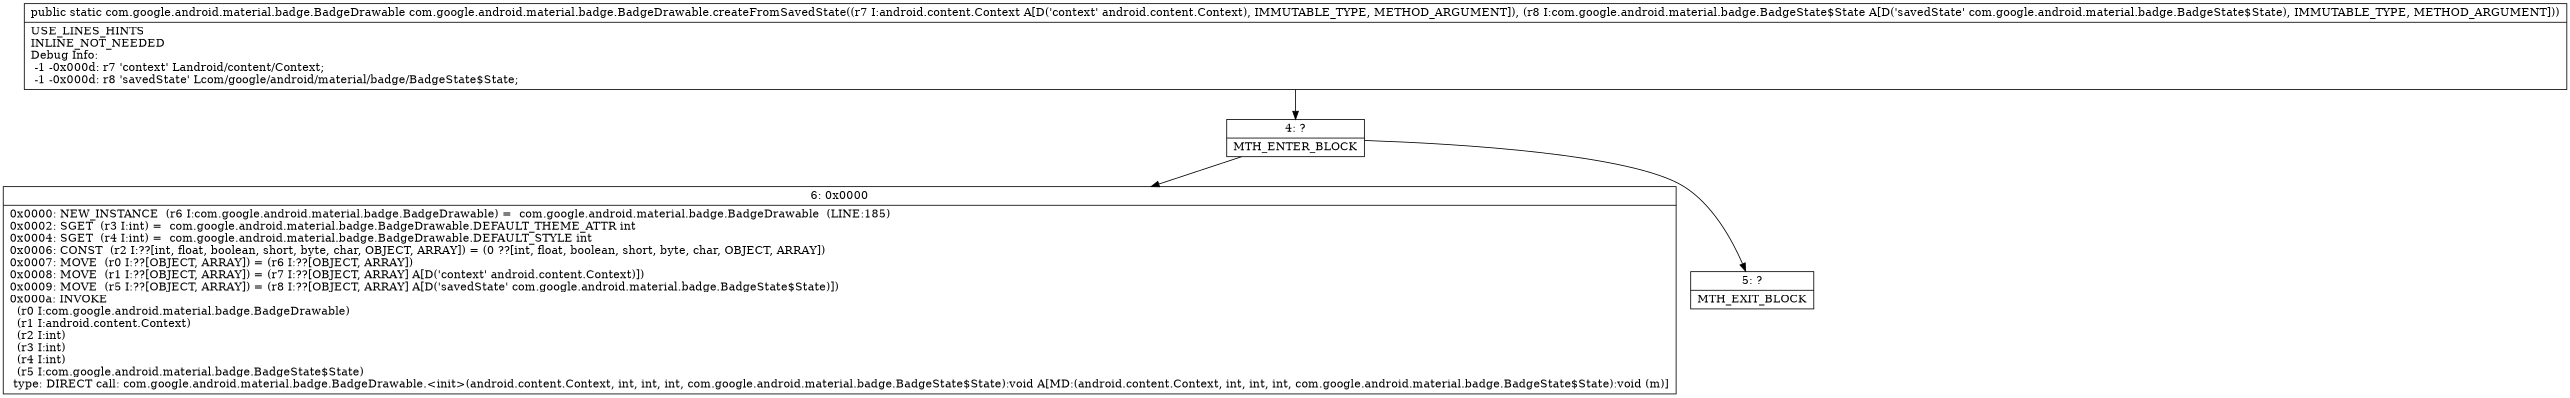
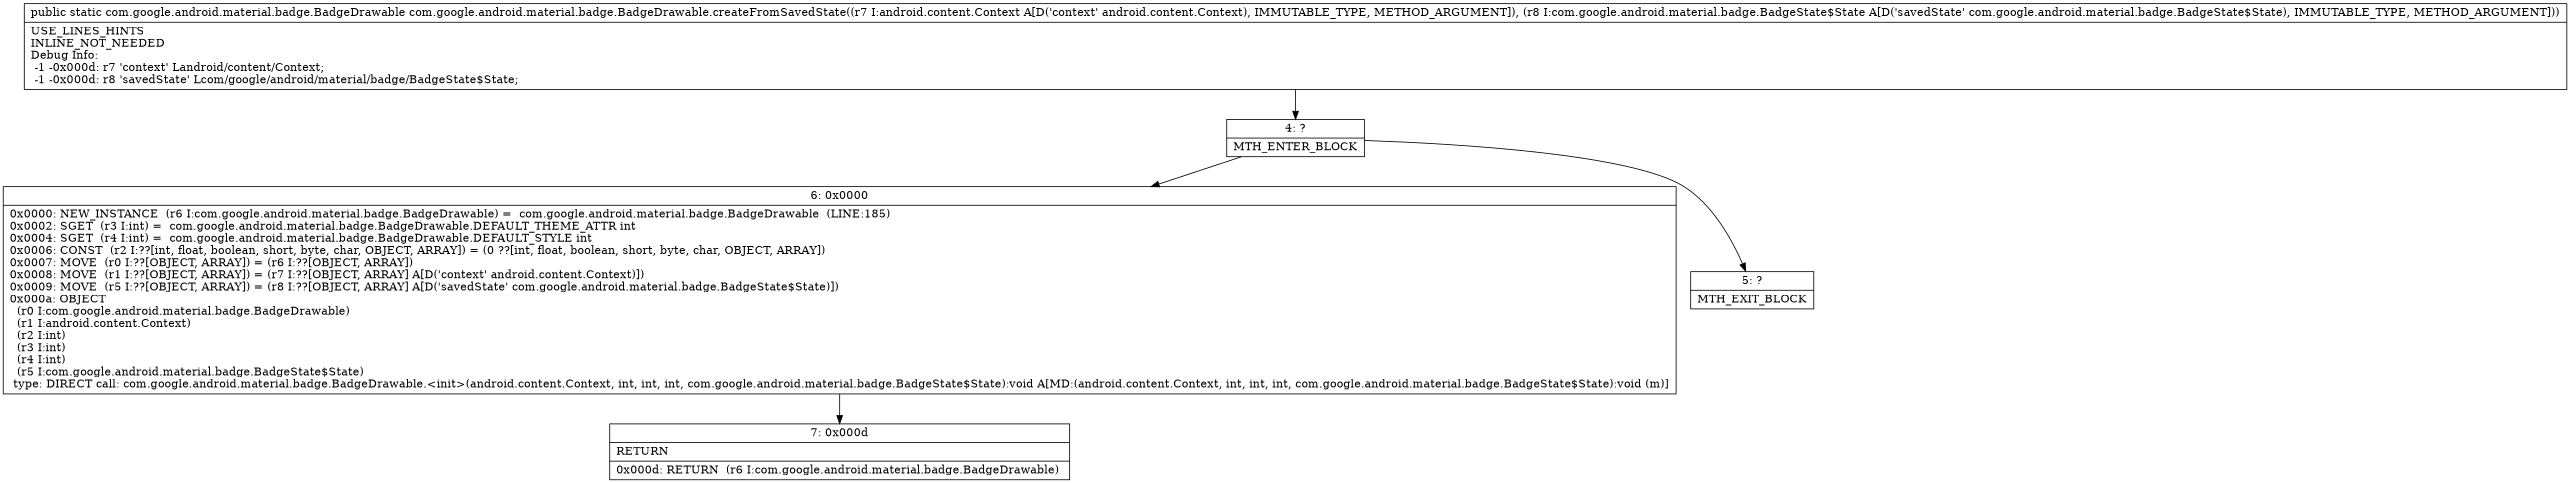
node "6: 0x0000": text "0x000a: INVOKE" -> "0x000a: OBJECT"
node "7: 0x000d": added
